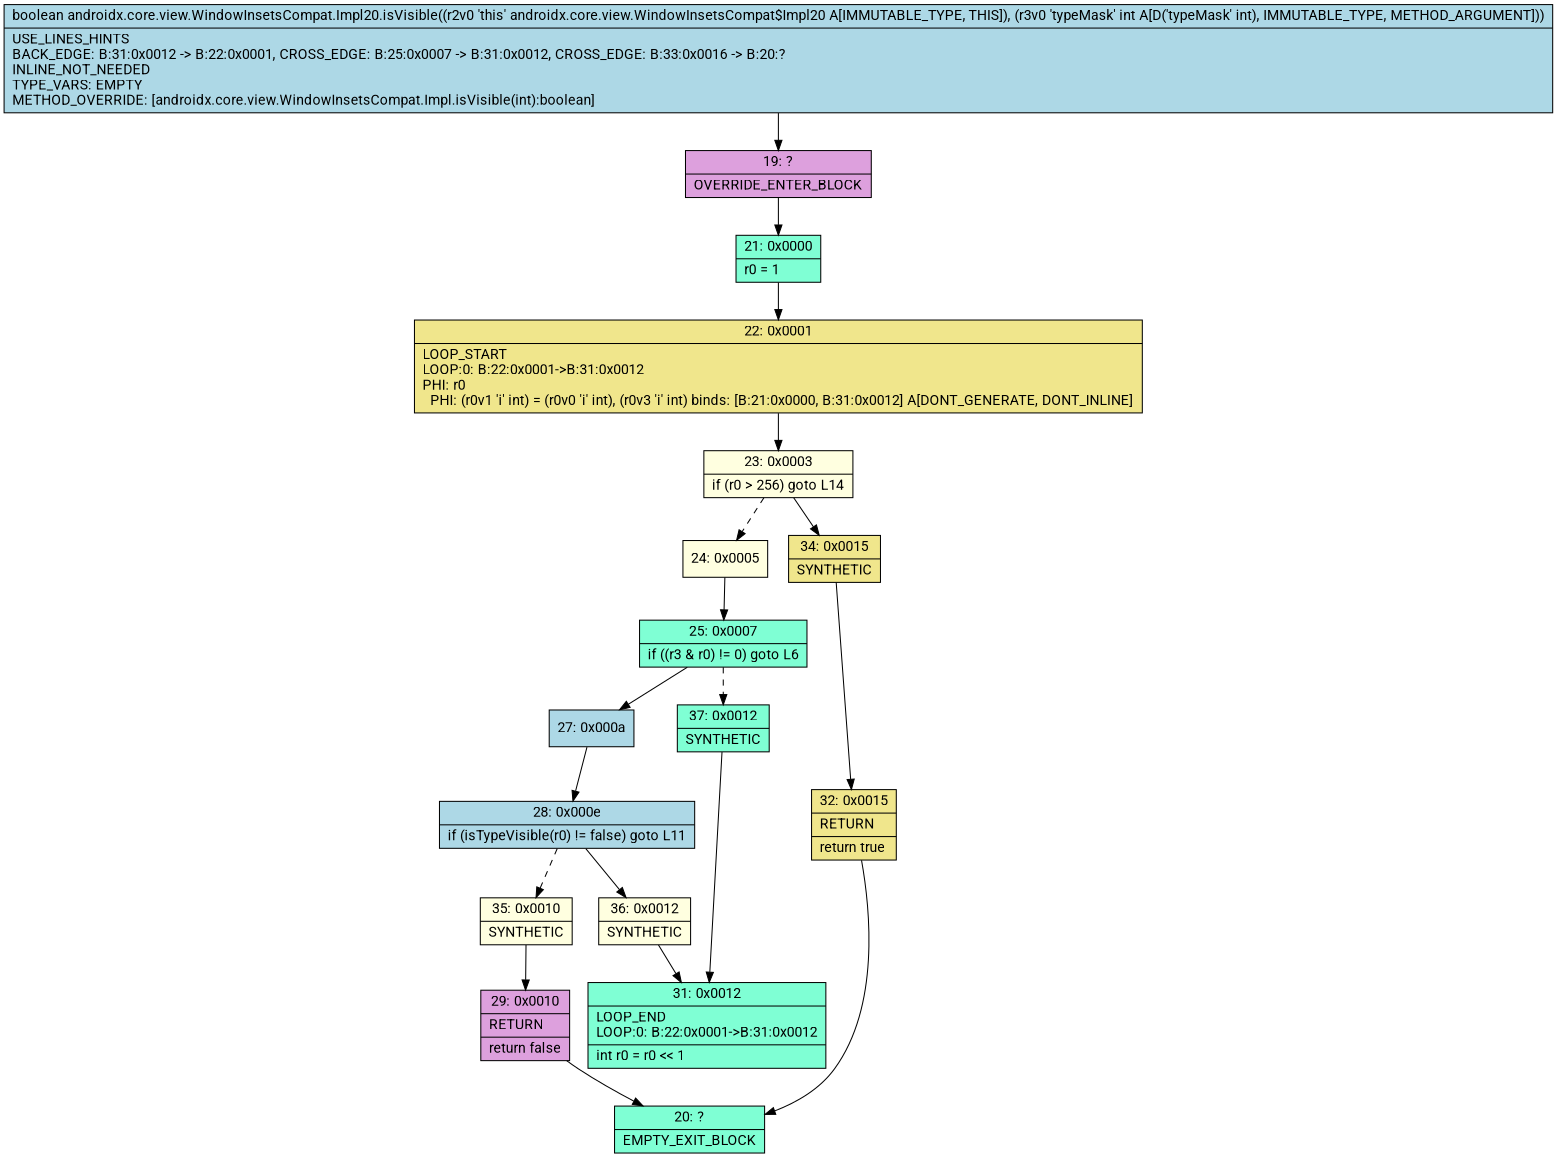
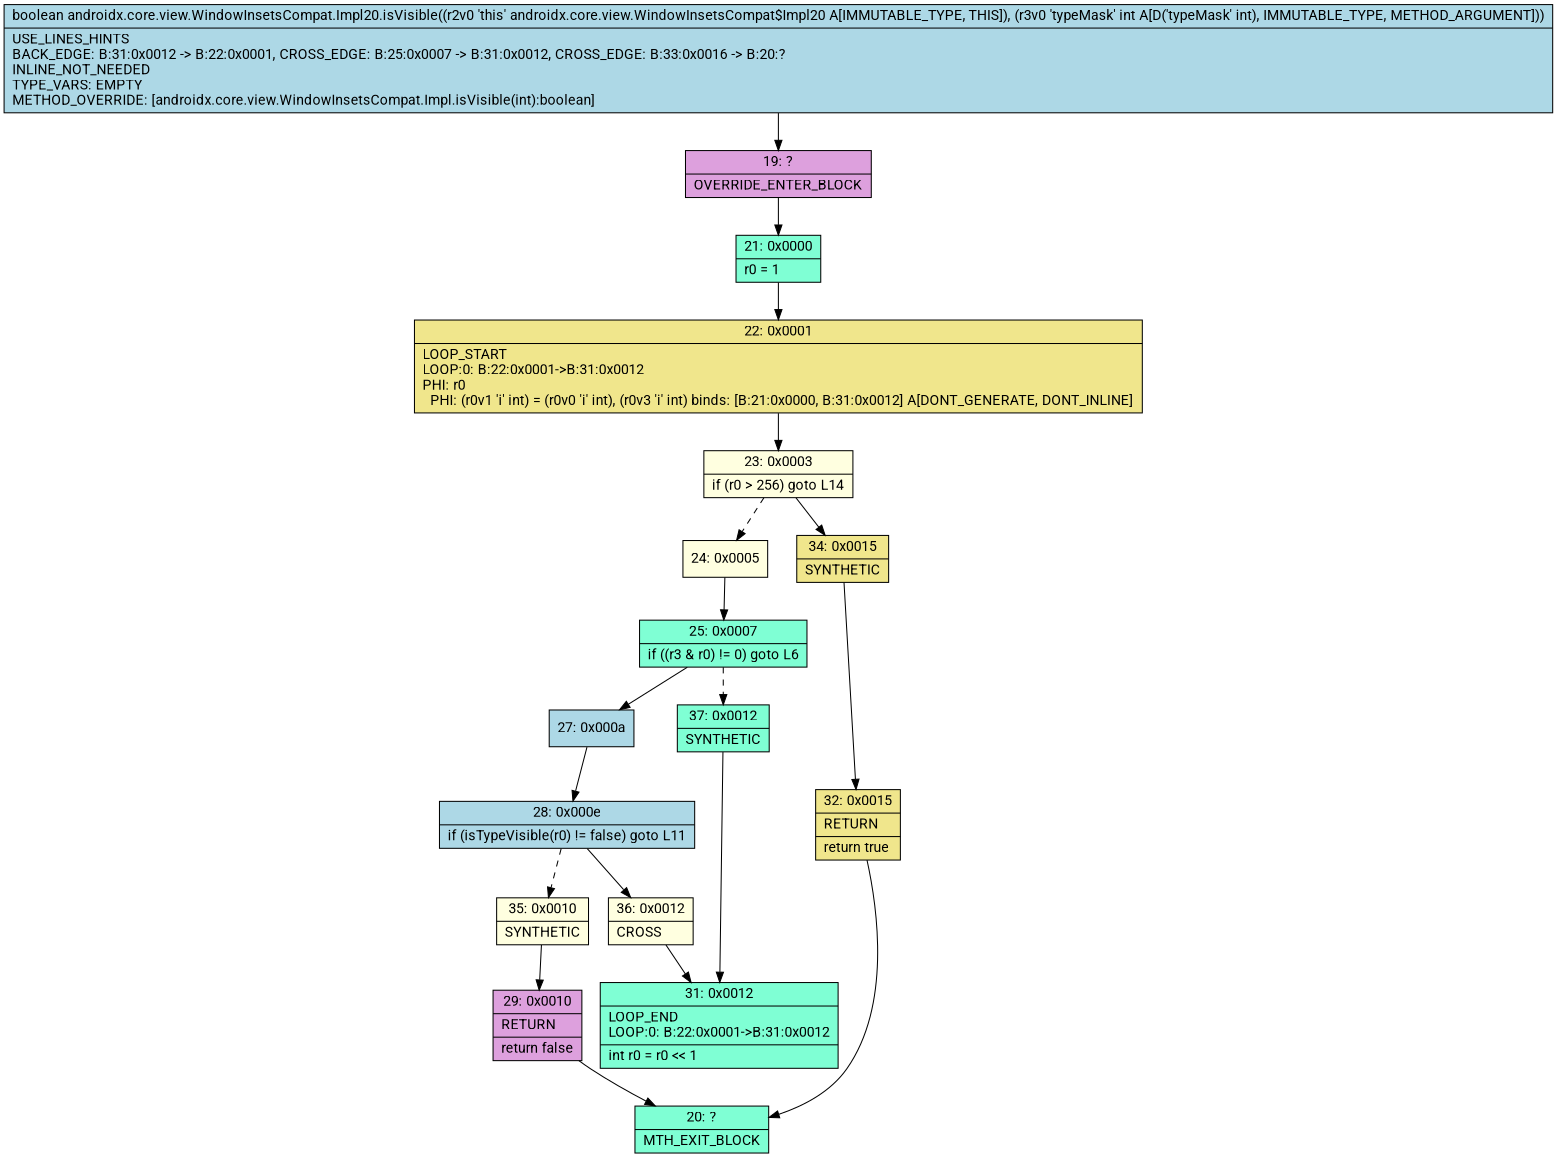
node "36: 0x0012": text "SYNTHETIC" -> "CROSS"
node "20: ?": text "EMPTY_EXIT_BLOCK" -> "MTH_EXIT_BLOCK"
